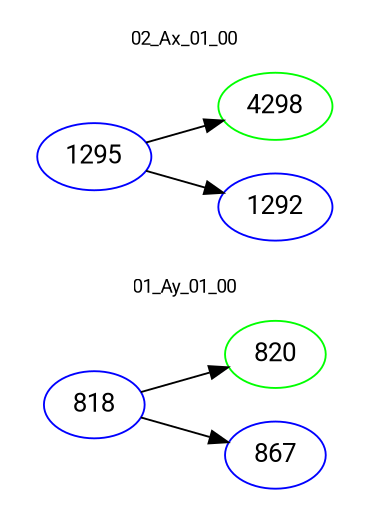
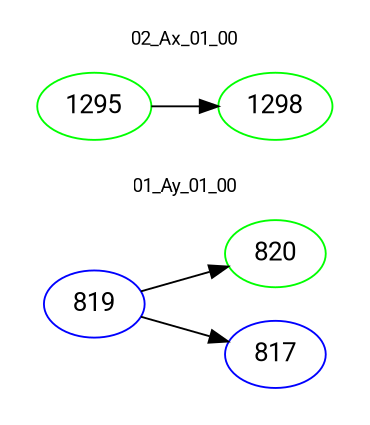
node "4298": label "4298" -> "1298"
node "1295": color blue -> green
node "1292": removed
node "818": label "818" -> "819"
node "867": label "867" -> "817"
